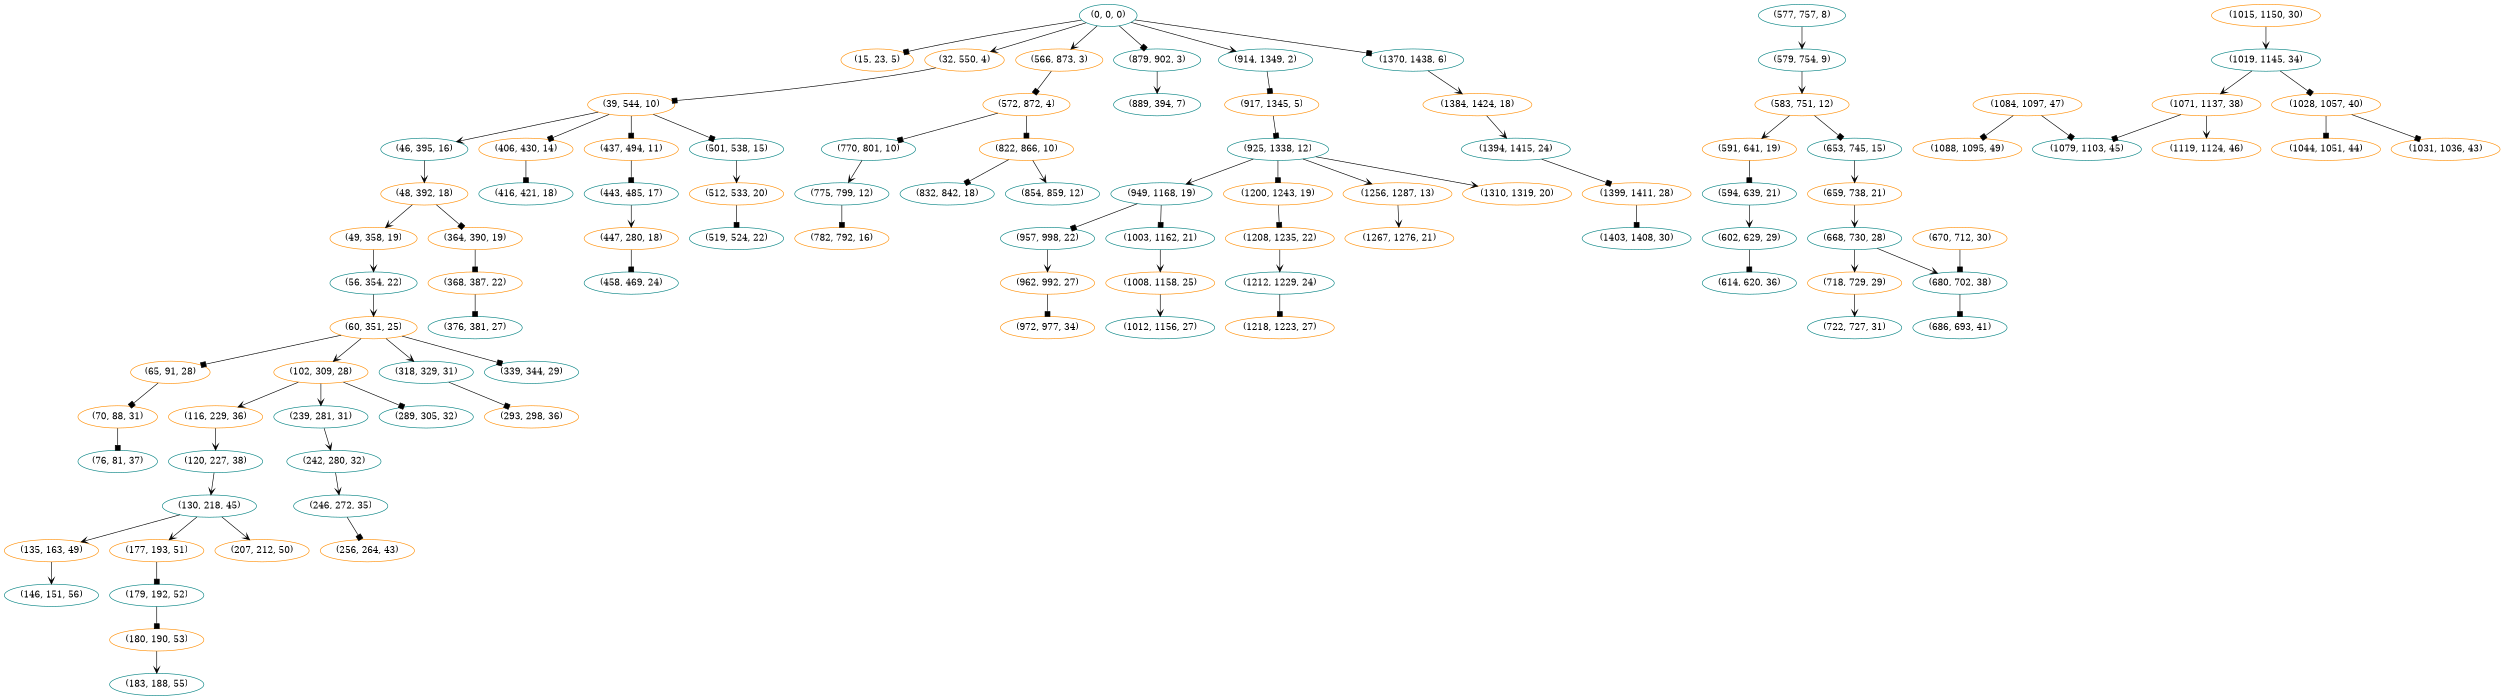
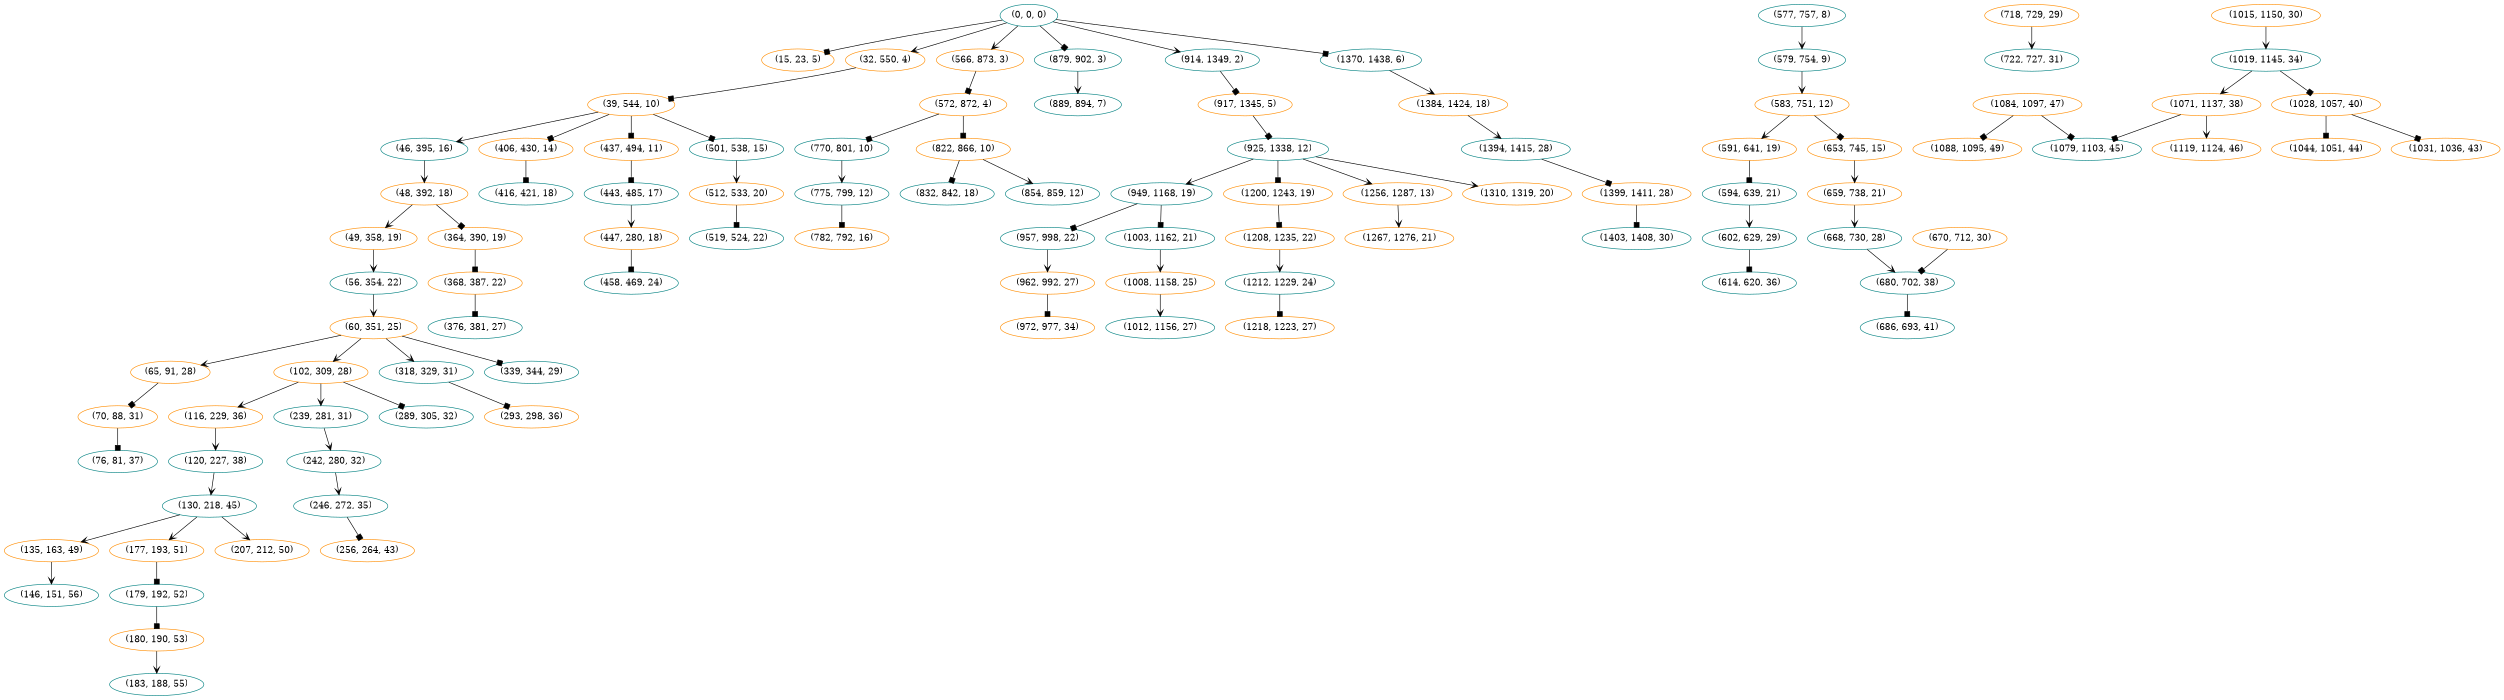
node "(889, 394, 7)": label "(889, 394, 7)" -> "(889, 894, 7)"
node "(1394, 1415, 24)": label "(1394, 1415, 24)" -> "(1394, 1415, 28)"
node "(653, 745, 15)": color teal -> darkorange
edge "(668, 730, 28)" -> "(718, 729, 29)": removed
edge "(60, 351, 25)" -> "(65, 91, 28)": arrowhead box -> vee
